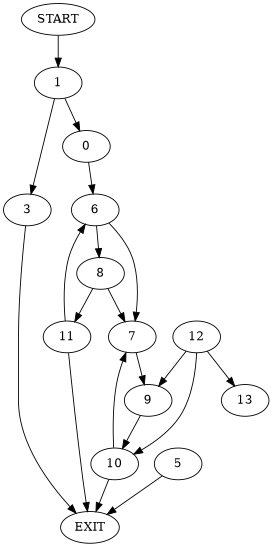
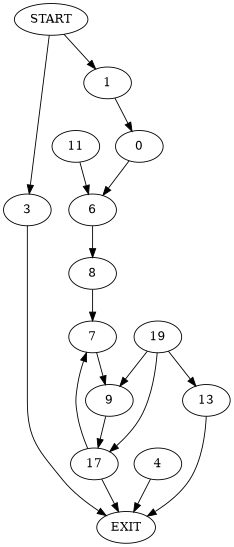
edge "1" -> "3": now "START" -> "3"
edge "6" -> "7": removed
edge "8" -> "11": removed
node "12": label "12" -> "19"
edge "11" -> "EXIT": now "13" -> "EXIT"
node "10": label "10" -> "17"
node "5": label "5" -> "4"
